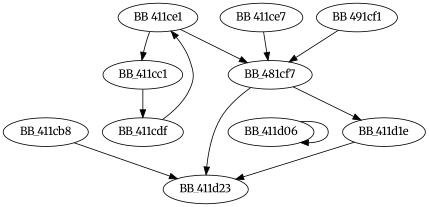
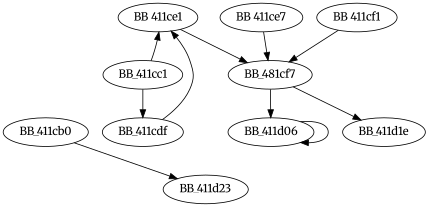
node "BB_491cf1": label "BB_491cf1" -> "BB_411cf1"
edge "BB_411ce1" -> "BB_411cc1": reversed
edge "BB_481cf7" -> "BB_411d23": now "BB_481cf7" -> "BB_411d06"
node "BB_411cb8": label "BB_411cb8" -> "BB_411cb0"
edge "BB_411d1e" -> "BB_411d23": removed
